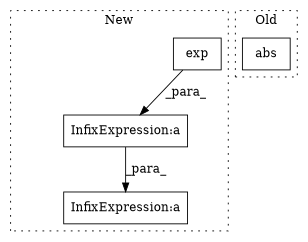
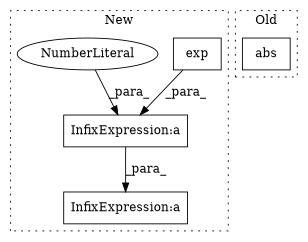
node "NumberLiteral": added
